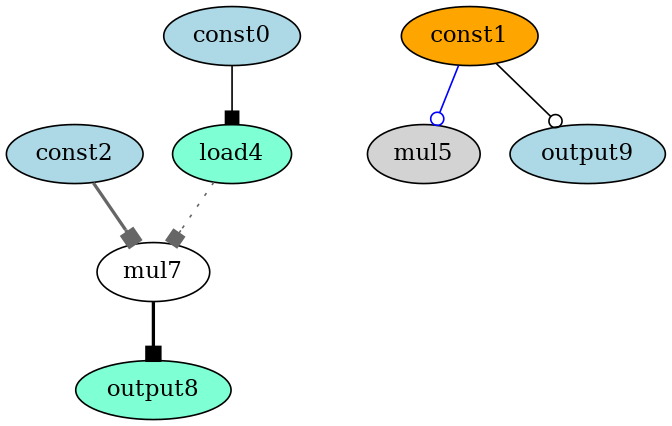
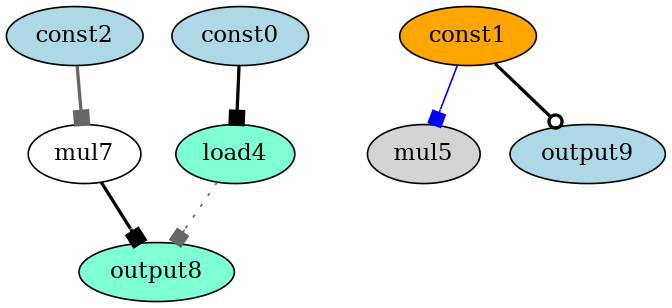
edge "const0" -> "load4": style solid -> bold
edge "const1" -> "mul5": arrowhead odot -> box
edge "const1" -> "output9": style solid -> bold
edge "load4" -> "mul7": now "load4" -> "output8"
